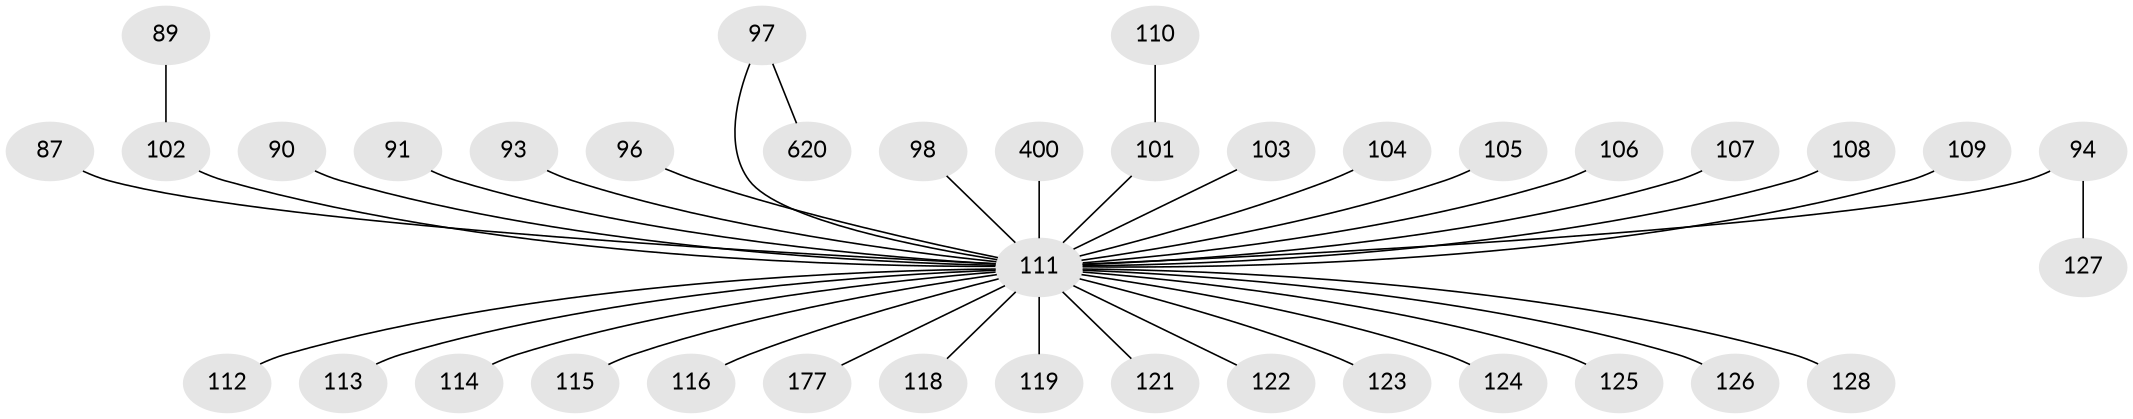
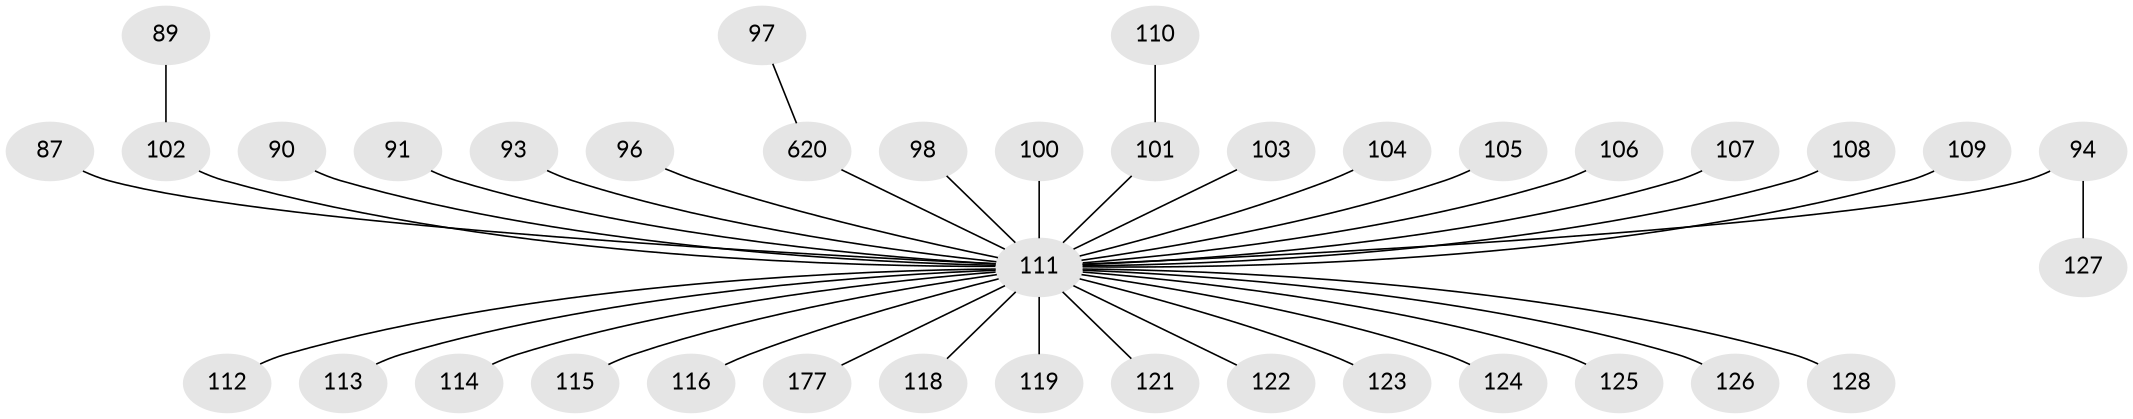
node "400": label "400" -> "100"
edge "97" -- "111": now "620" -- "111"
